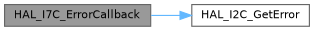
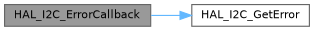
node "HAL_I7C_ErrorCallback": label "HAL_I7C_ErrorCallback" -> "HAL_I2C_ErrorCallback"
